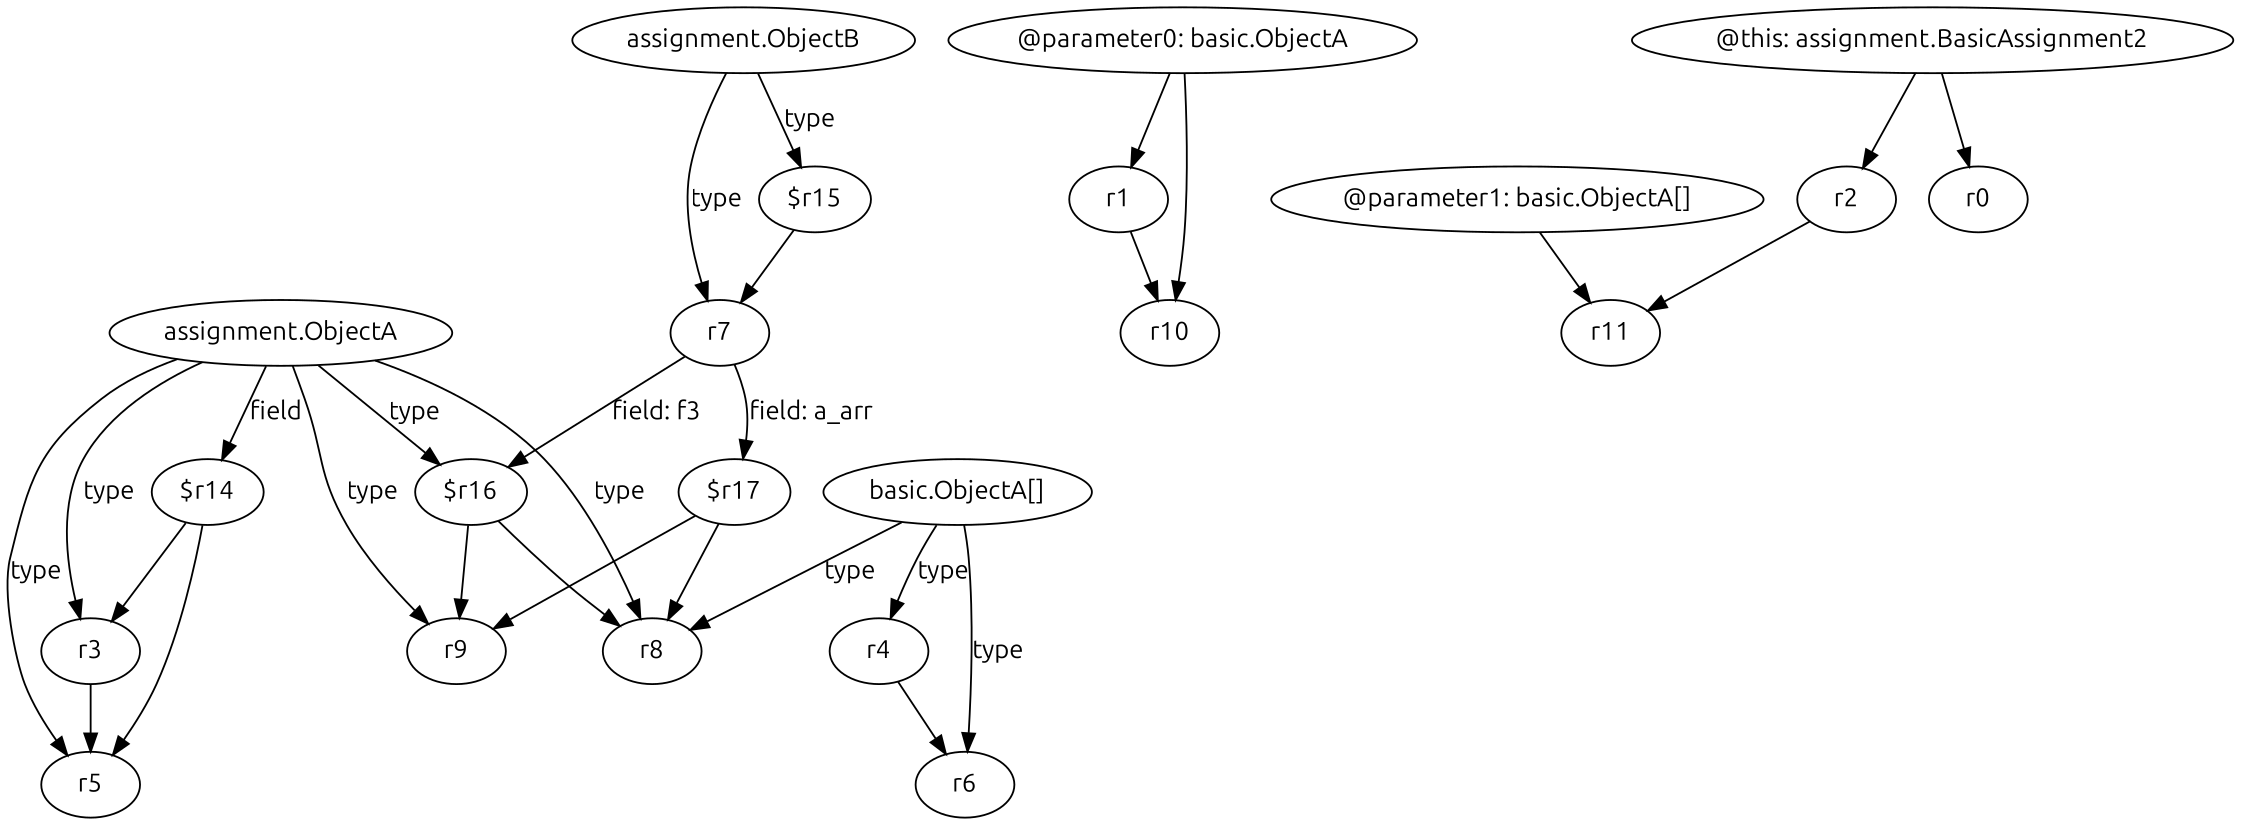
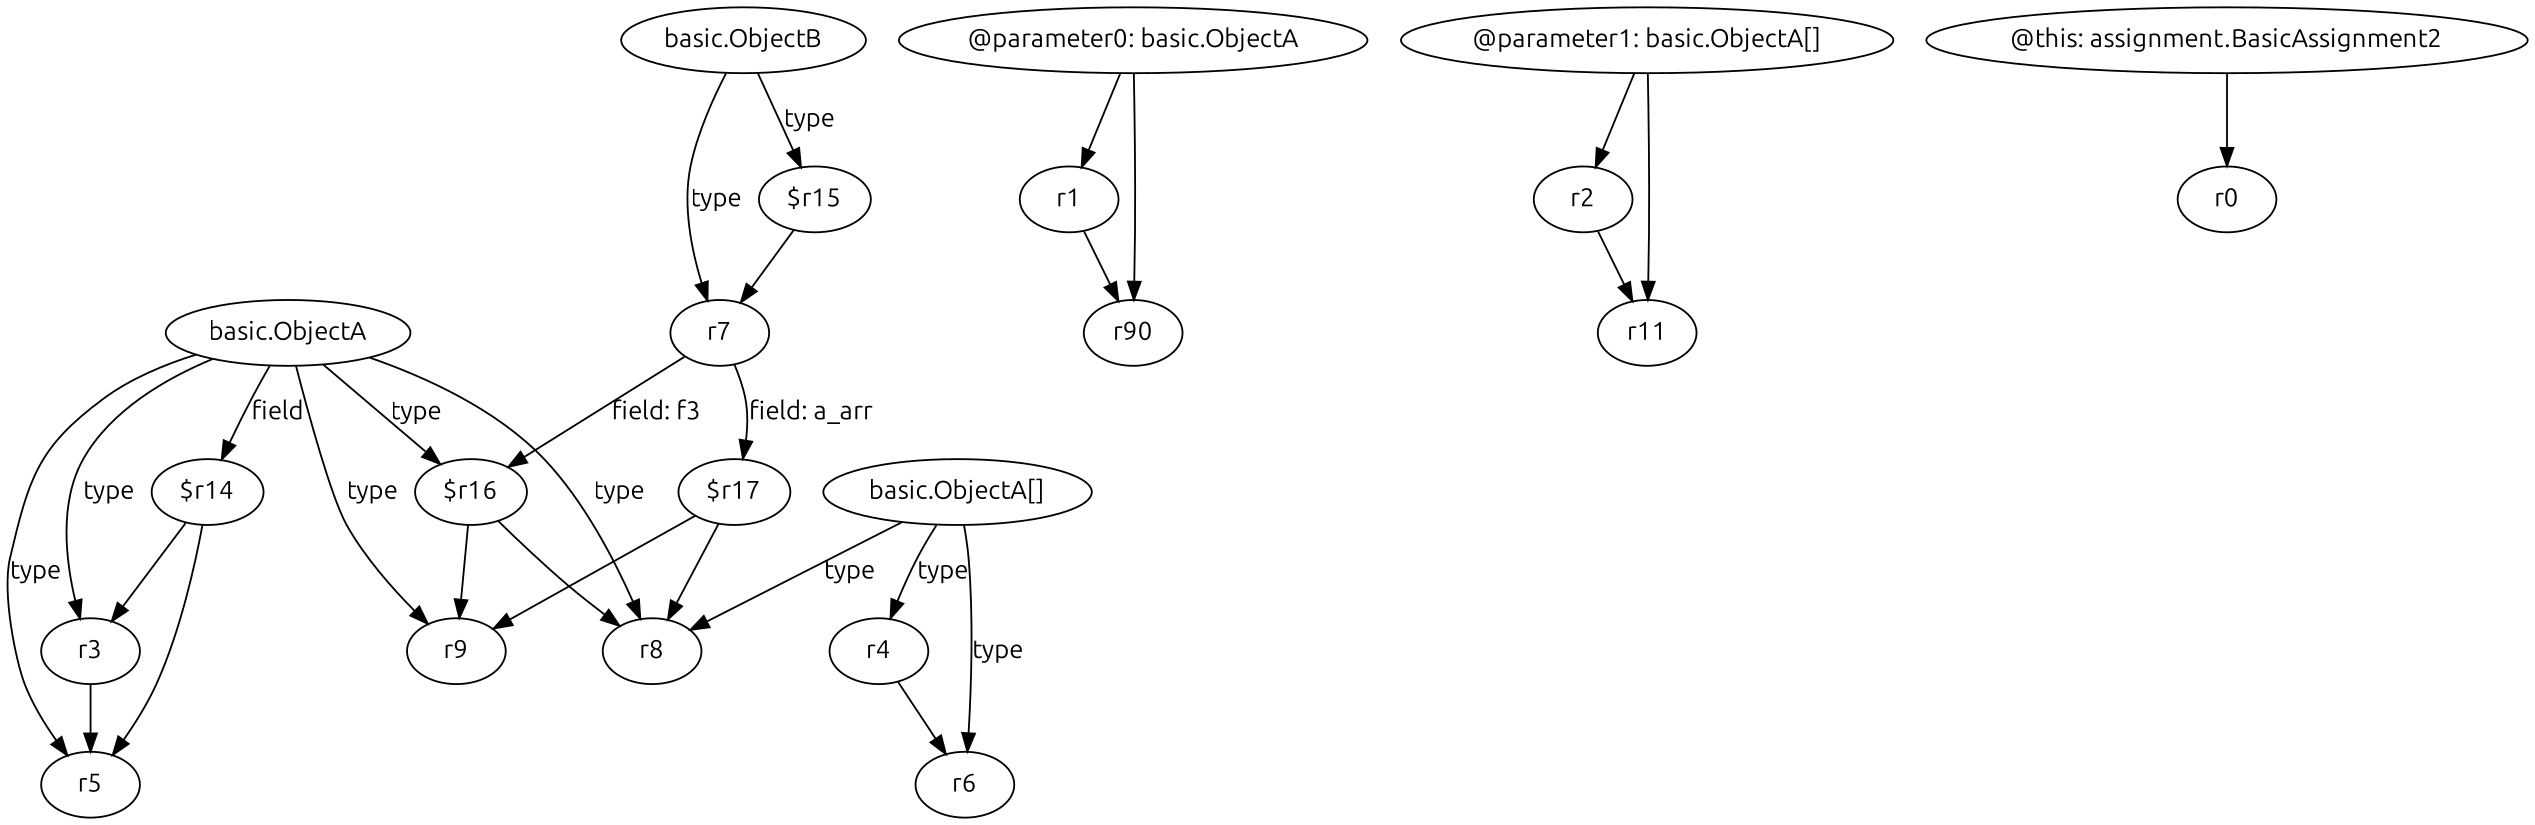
node "assignment.ObjectB": label "assignment.ObjectB" -> "basic.ObjectB"
edge "@this: assignment.BasicAssignment2" -> "r2": now "@parameter1: basic.ObjectA[]" -> "r2"
node "assignment.ObjectA": label "assignment.ObjectA" -> "basic.ObjectA"
node "r10": label "r10" -> "r90"
